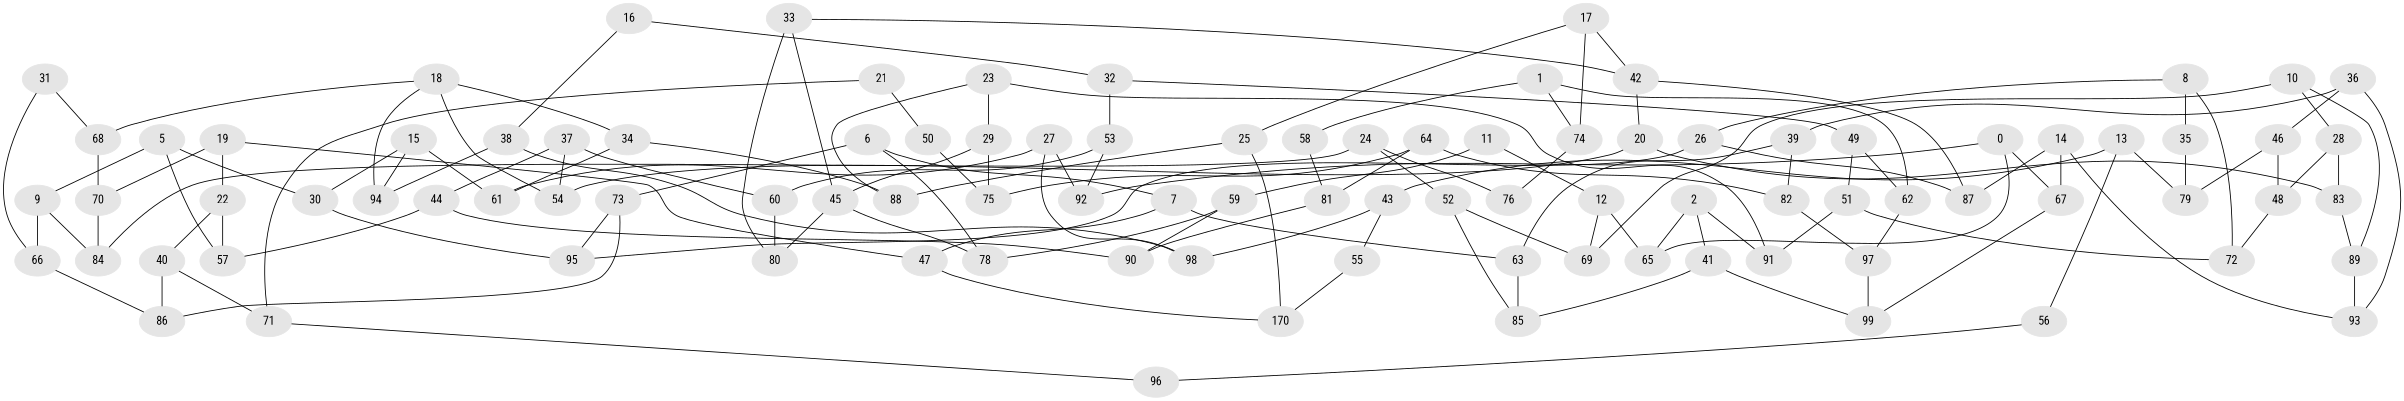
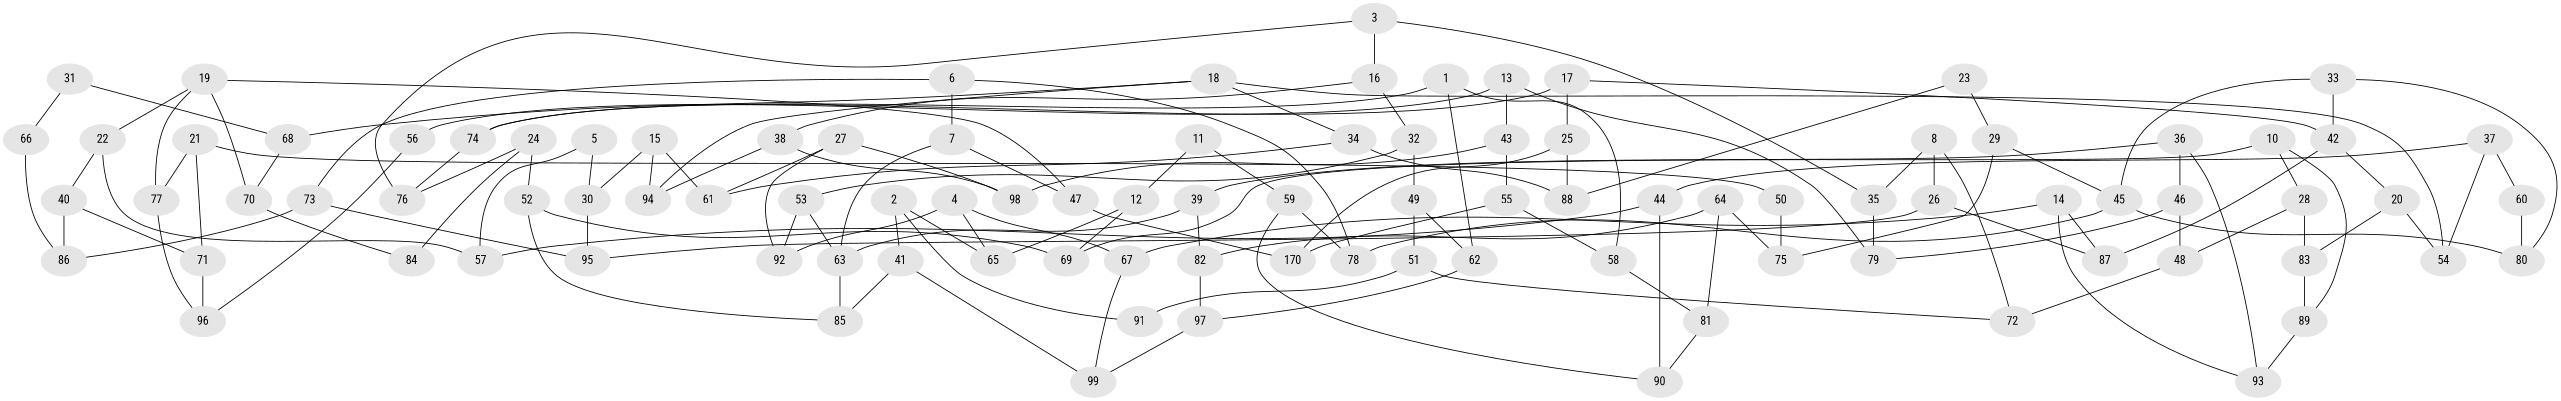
node "3": added
edge "23" -- "91": removed
node "0": label "0" -> "4"
edge "53" -- "60": now "53" -- "63"
node "9": removed
node "77": added
edge "55" -- "58": added
